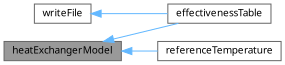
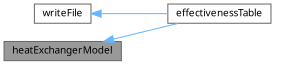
node "referenceTemperature": removed
